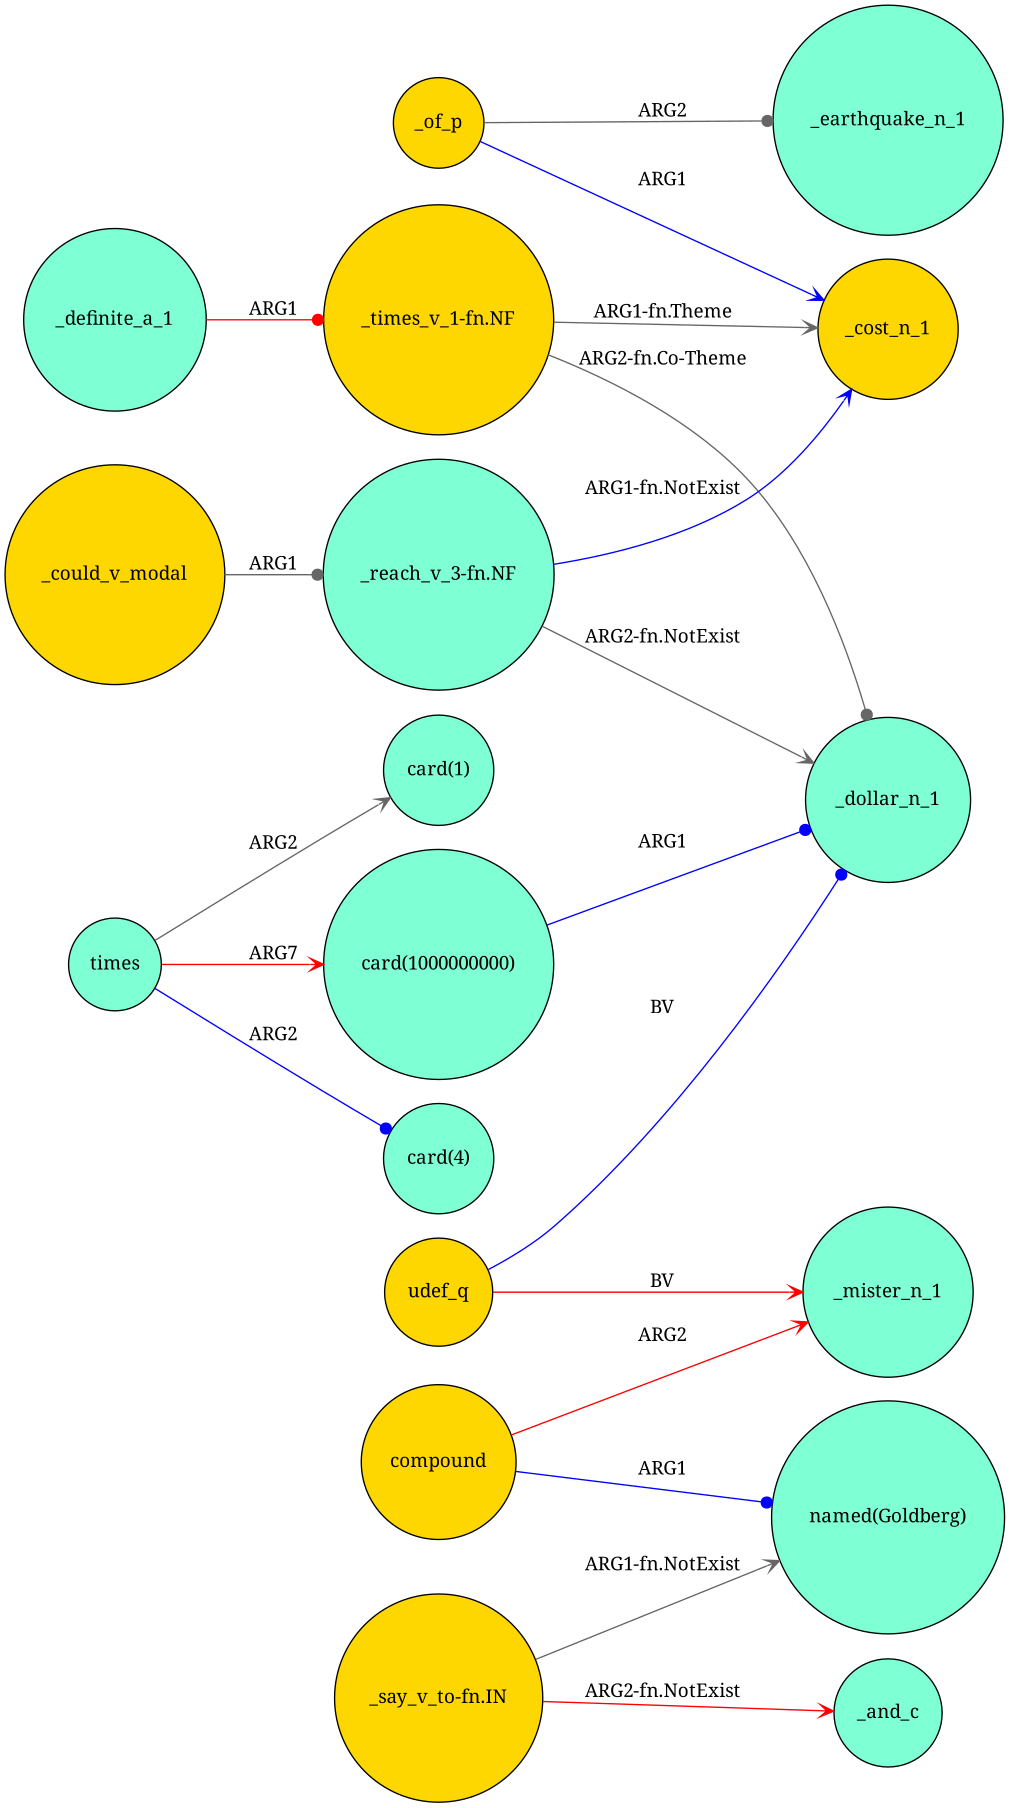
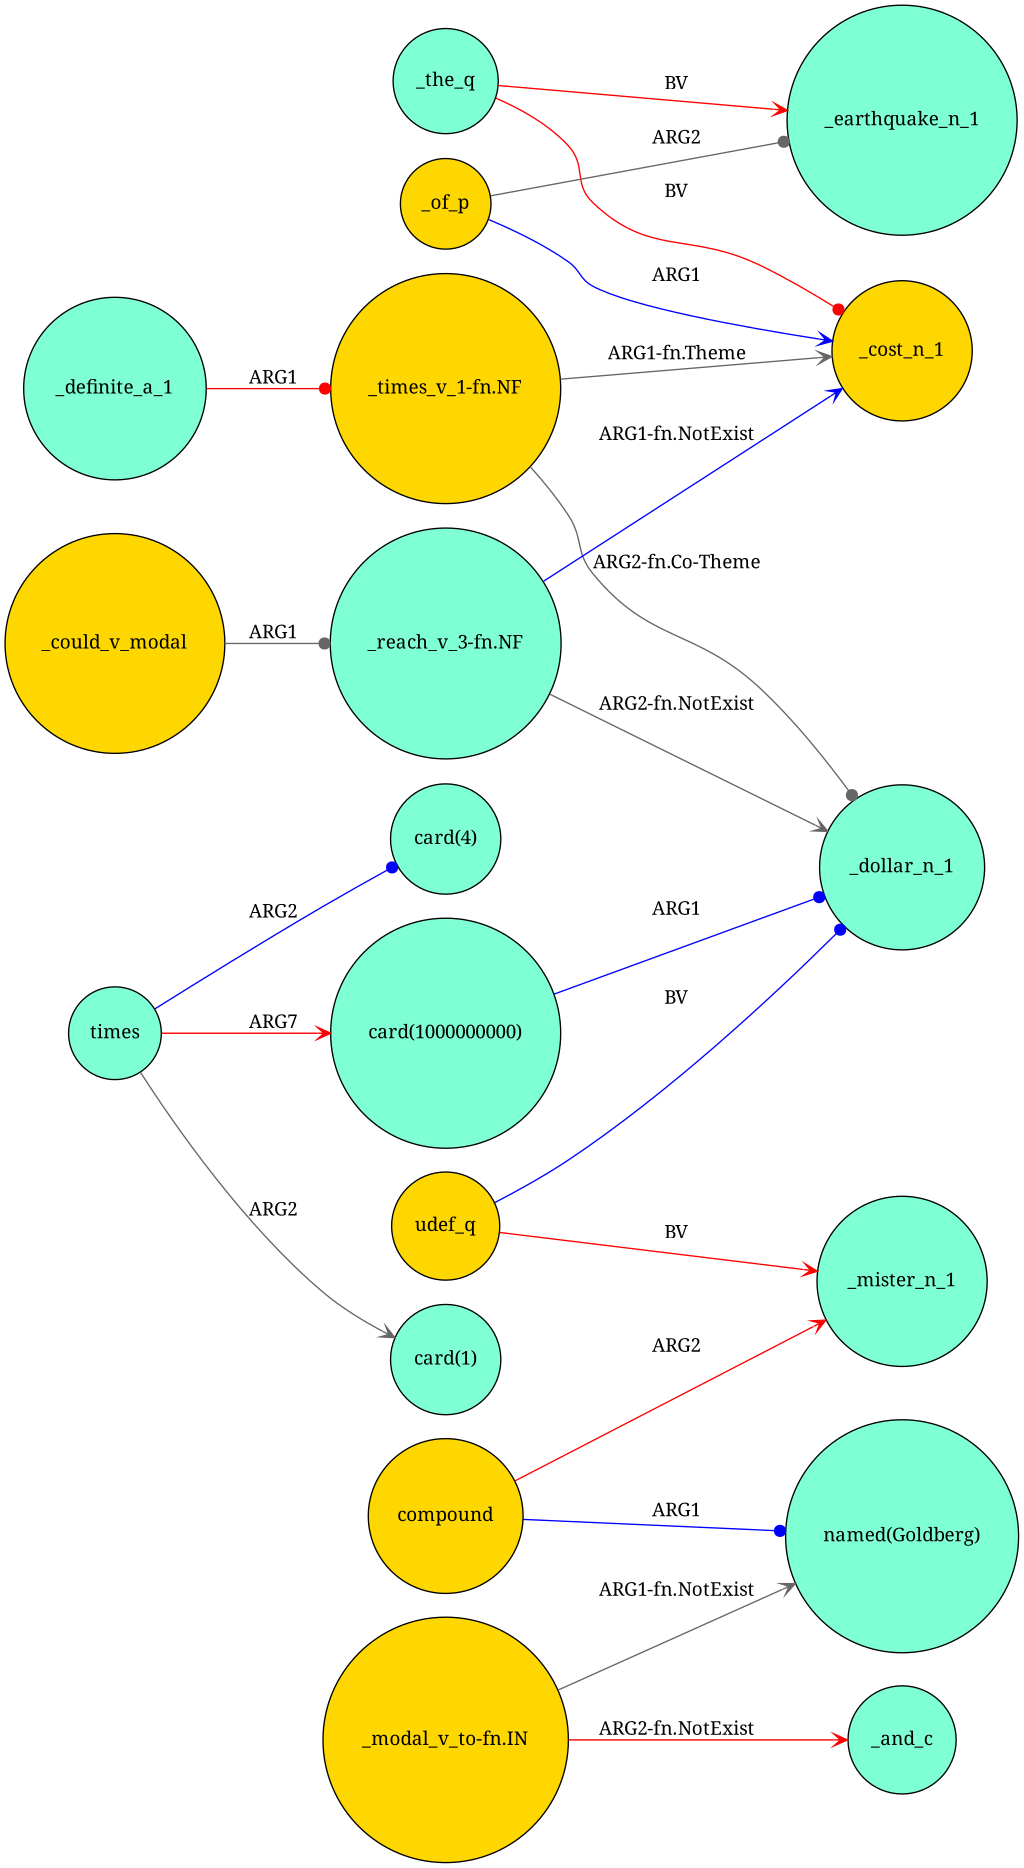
node "_the_q": added
node "_say_v_to-fn.IN": label "_say_v_to-fn.IN" -> "_modal_v_to-fn.IN"
